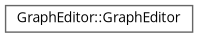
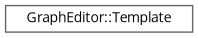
node "GraphEditor::GraphEditor": label "GraphEditor::GraphEditor" -> "GraphEditor::Template"
